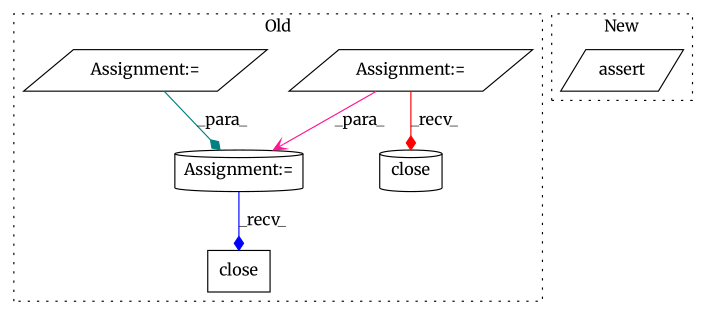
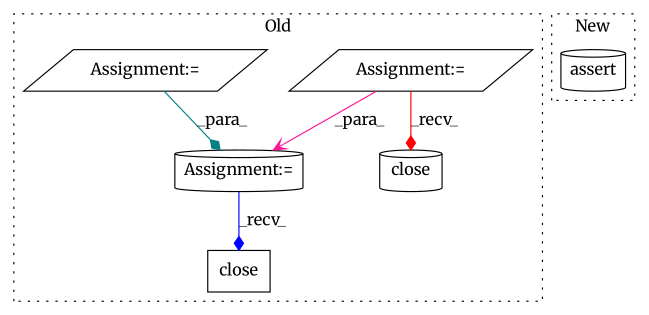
node "assert": shape parallelogram -> cylinder
